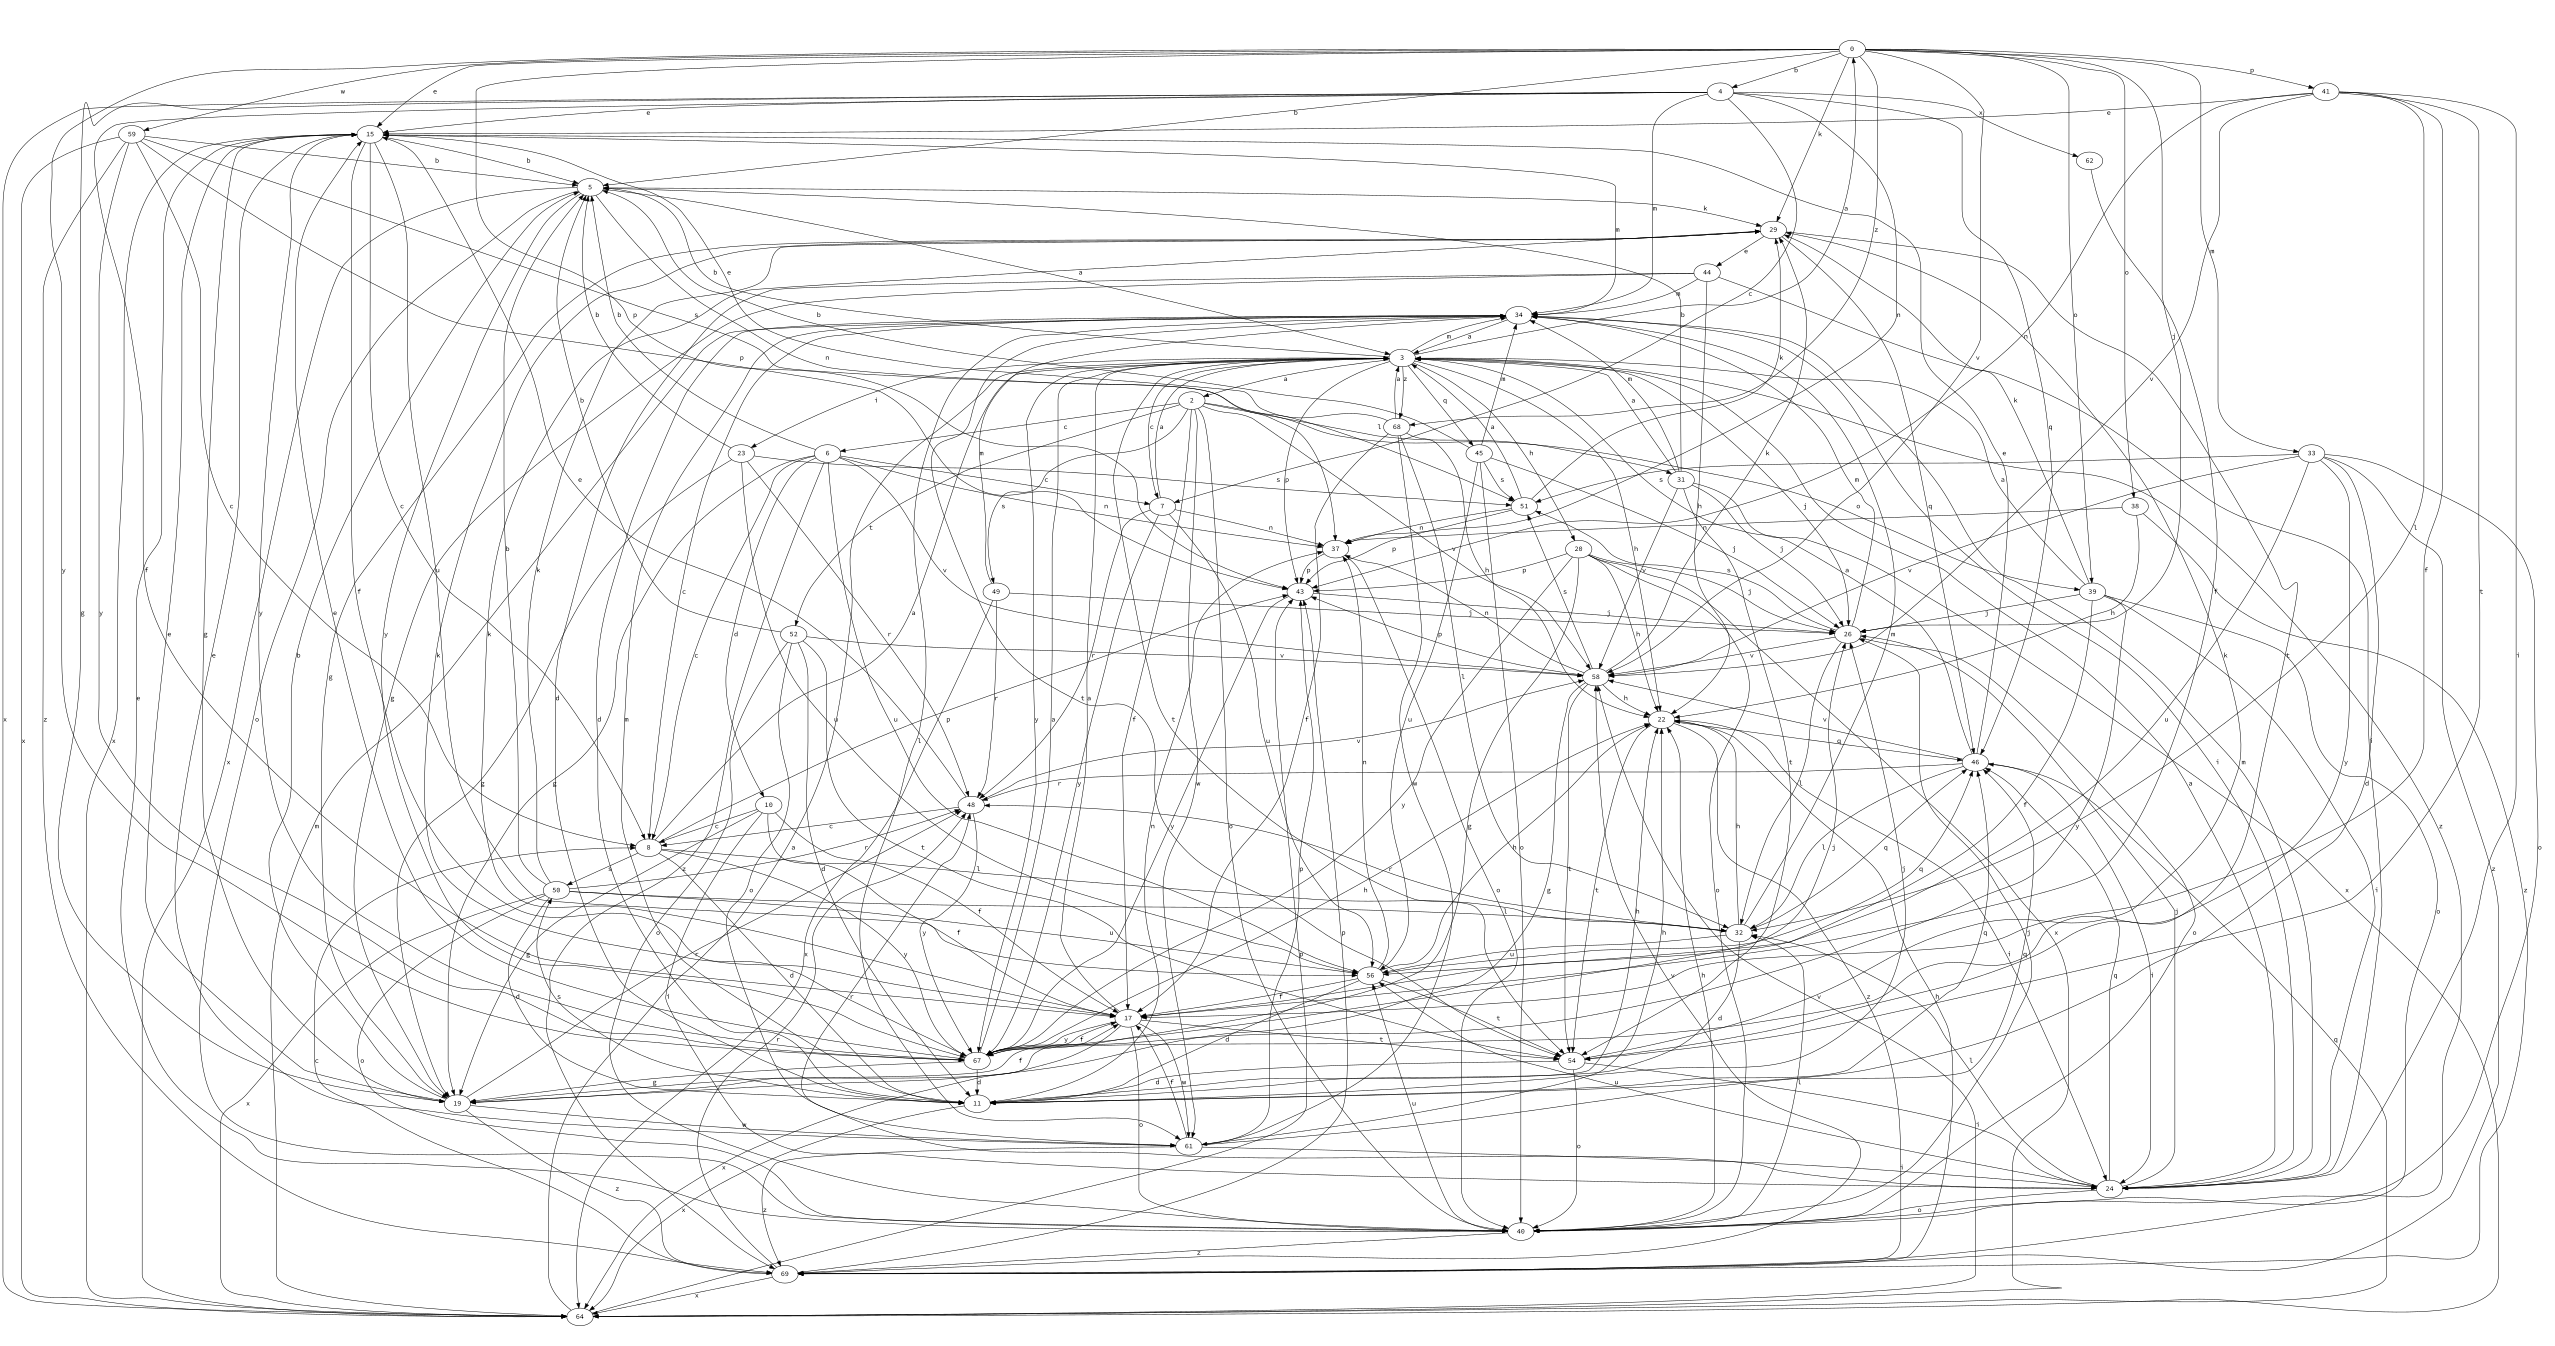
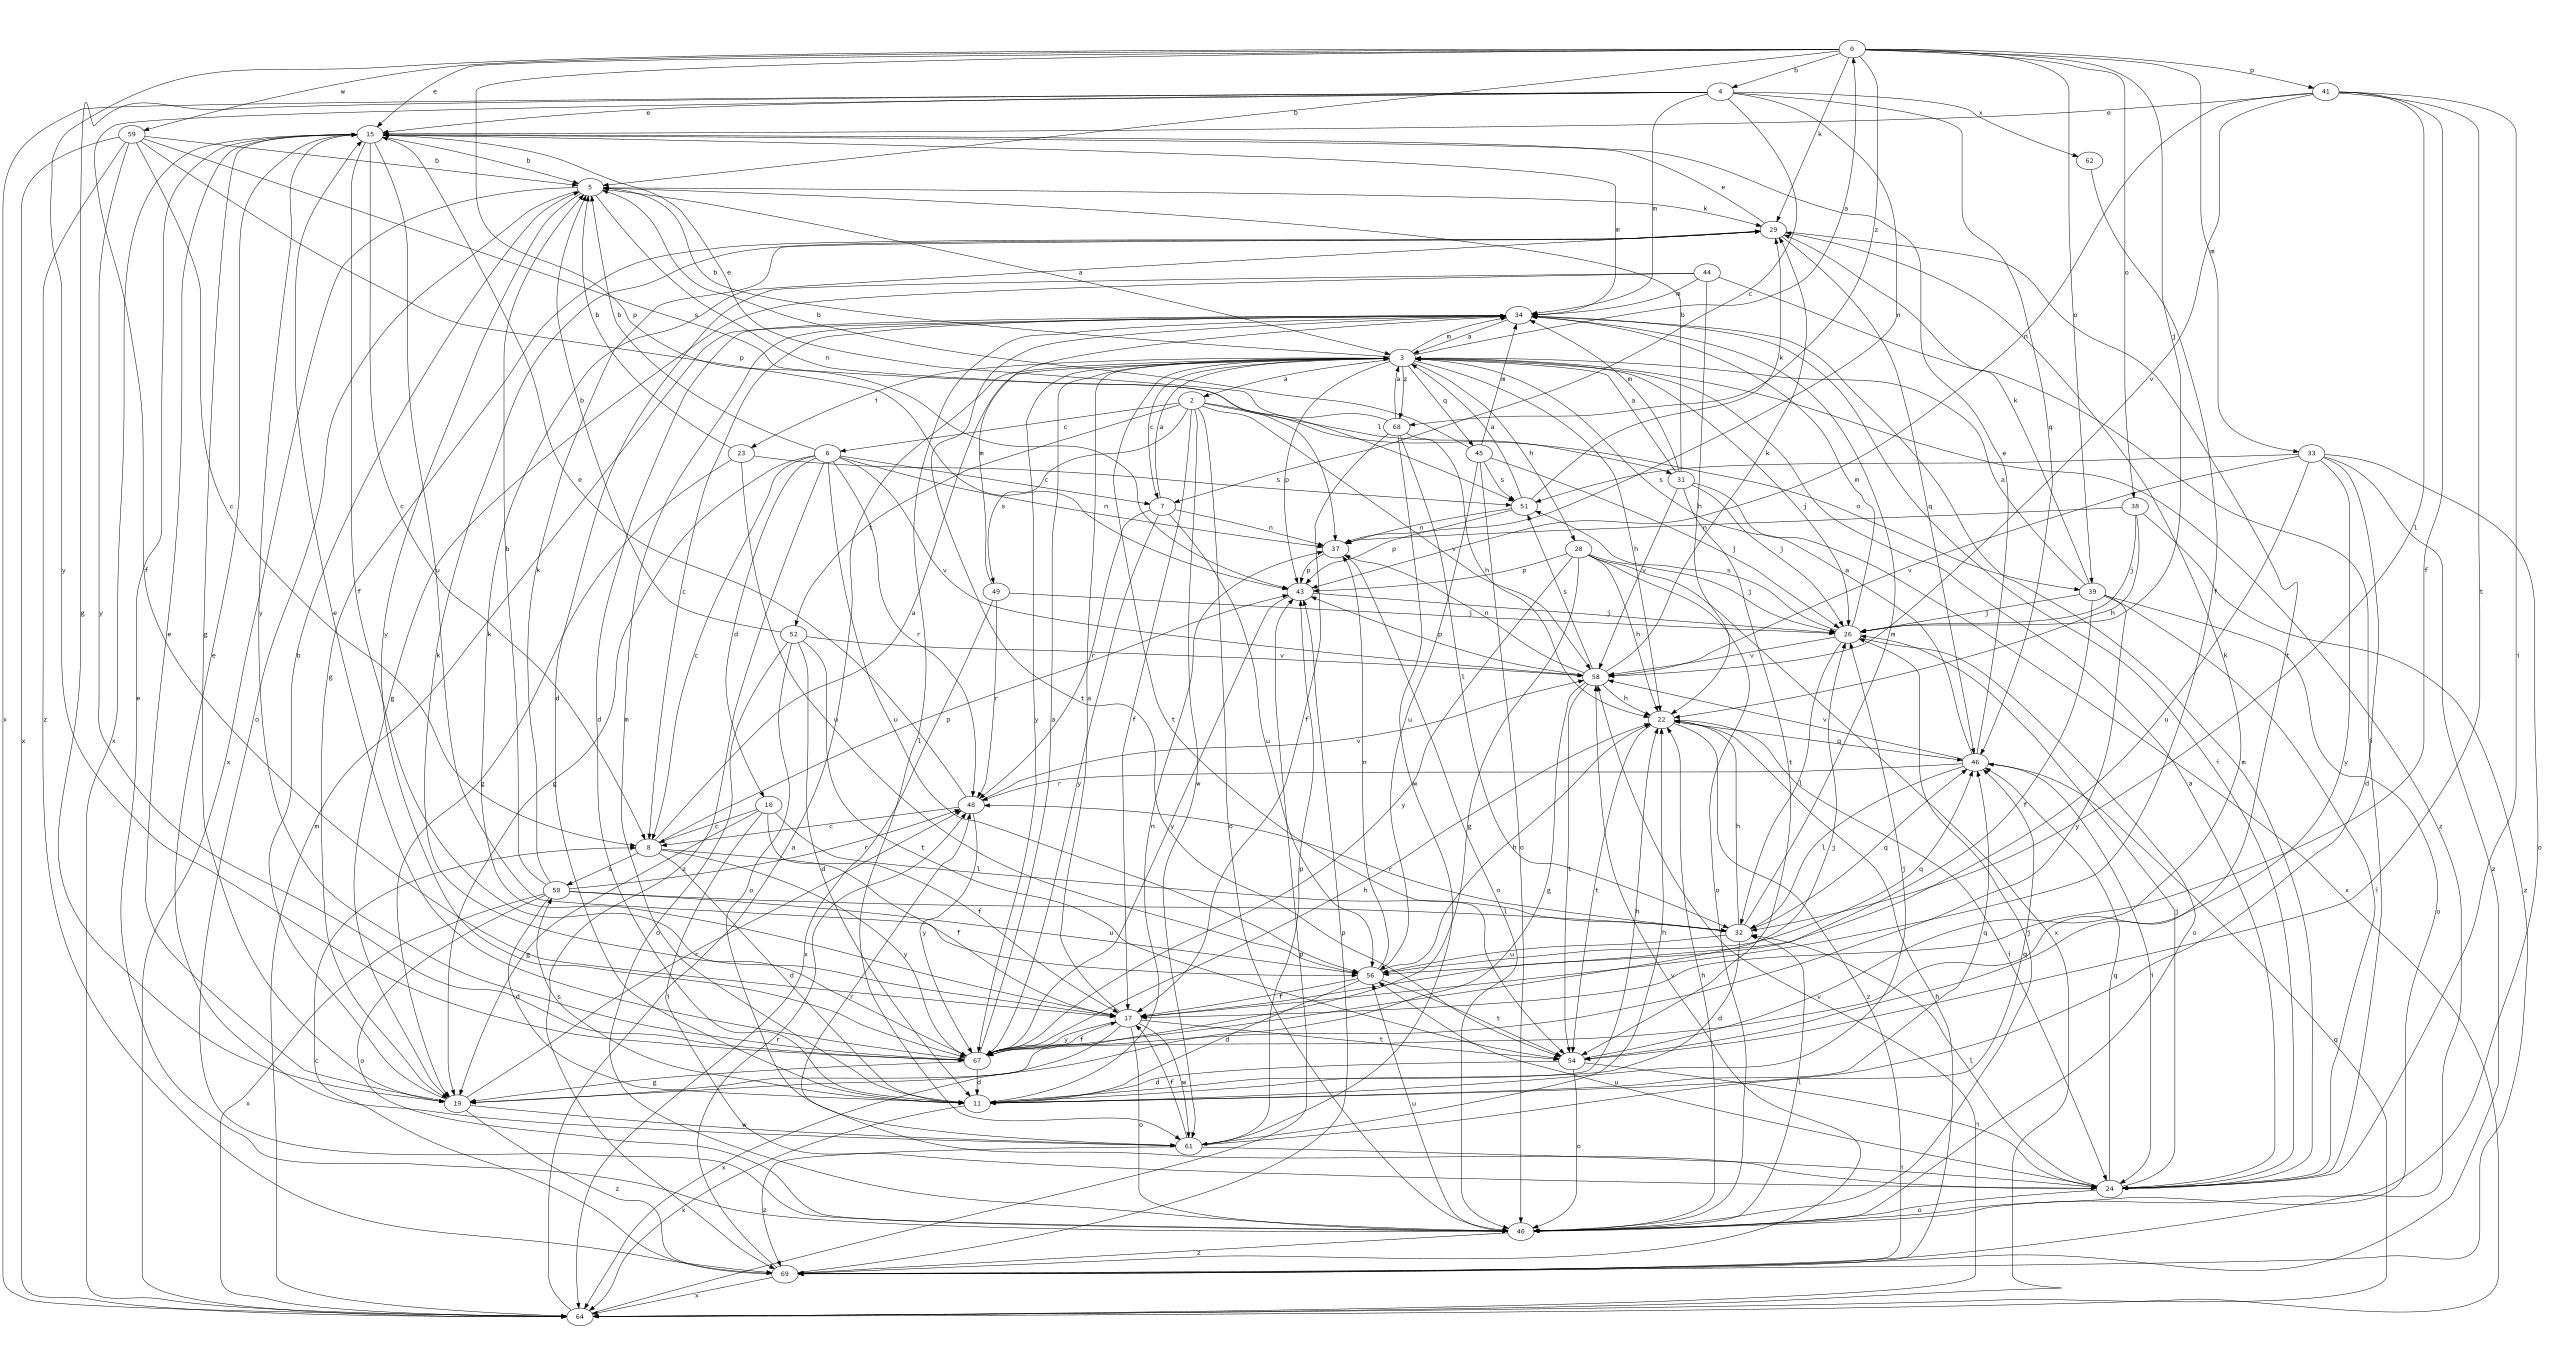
edge "29" -> "44": now "29" -> "15"
edge "0" -> "58": removed, label "v"
edge "23" -> "48": now "6" -> "48"
edge "38" -> "26": added, label "j"
edge "19" -> "17": removed, label "f"
